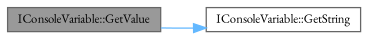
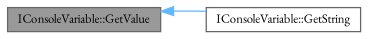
edge "IConsoleVariable::GetValue" -> "IConsoleVariable::GetString": reversed
